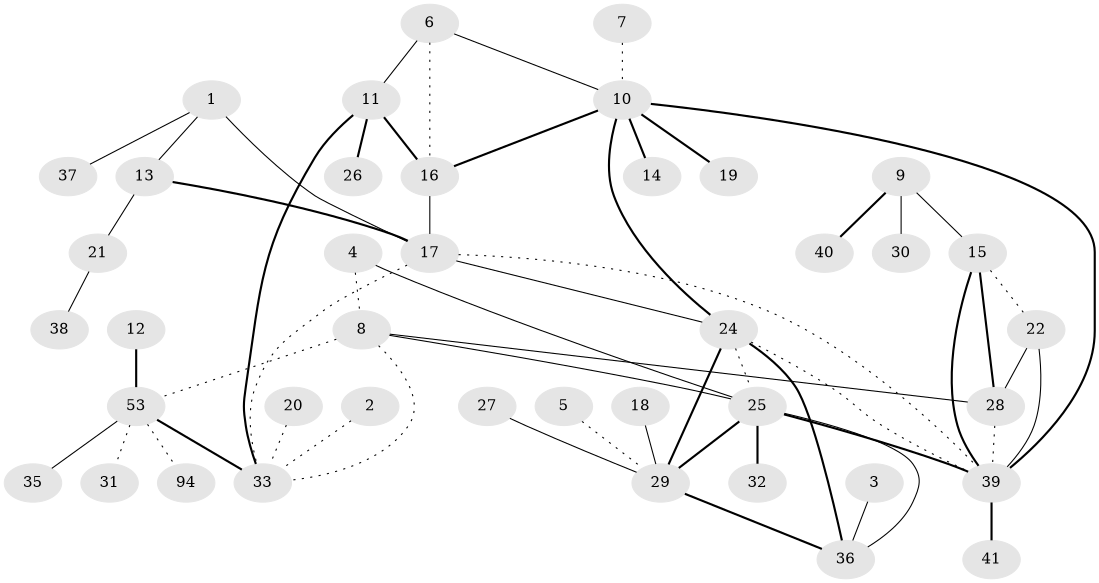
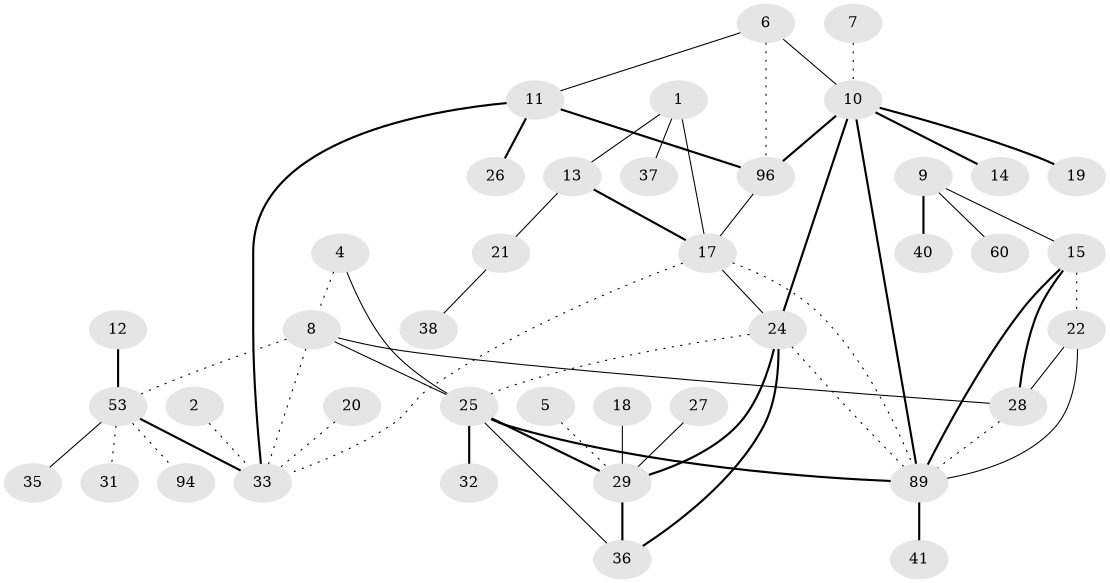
node "16": label "16" -> "96"
node "30": label "30" -> "60"
node "3": removed
node "39": label "39" -> "89"
